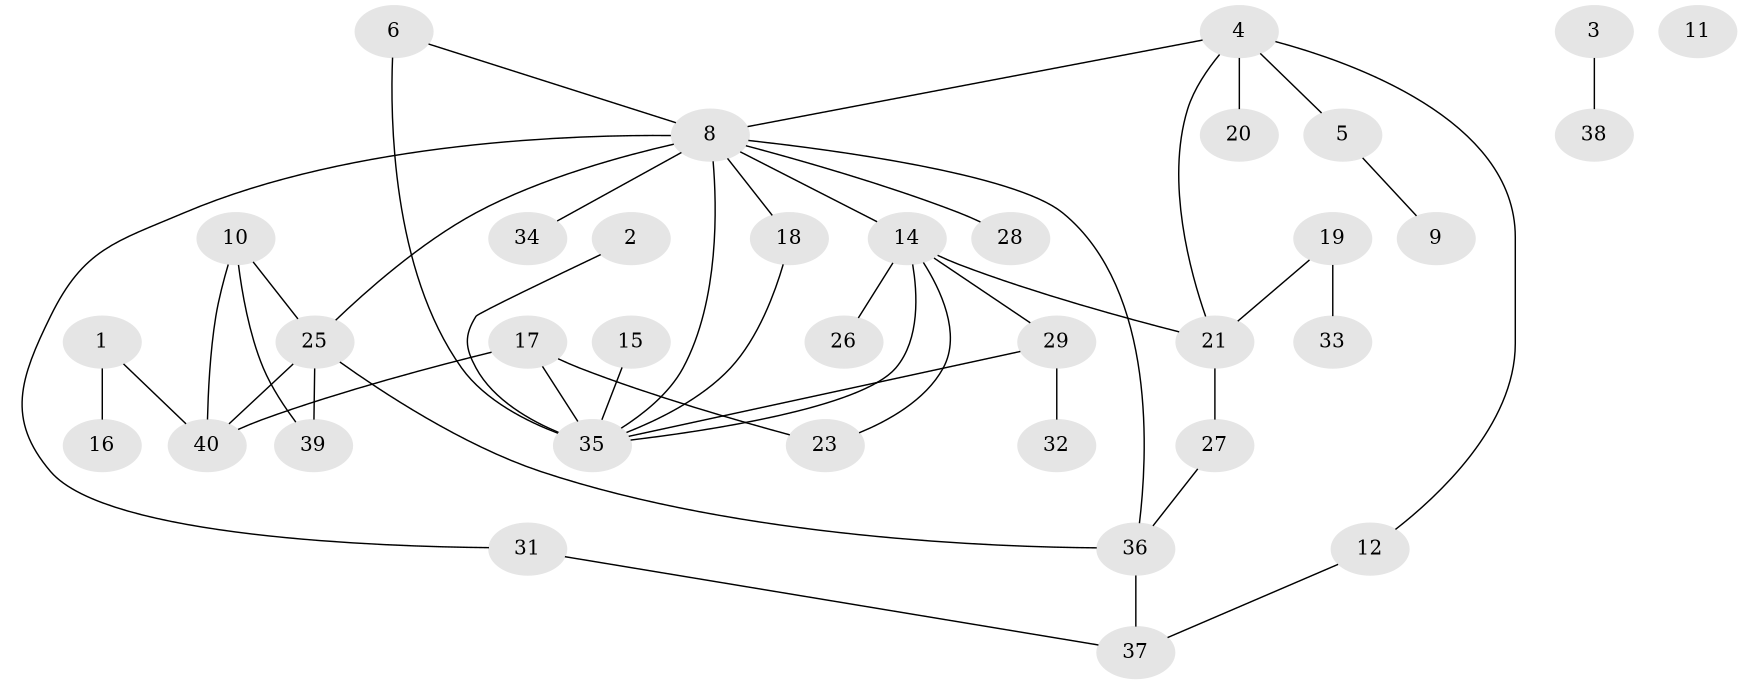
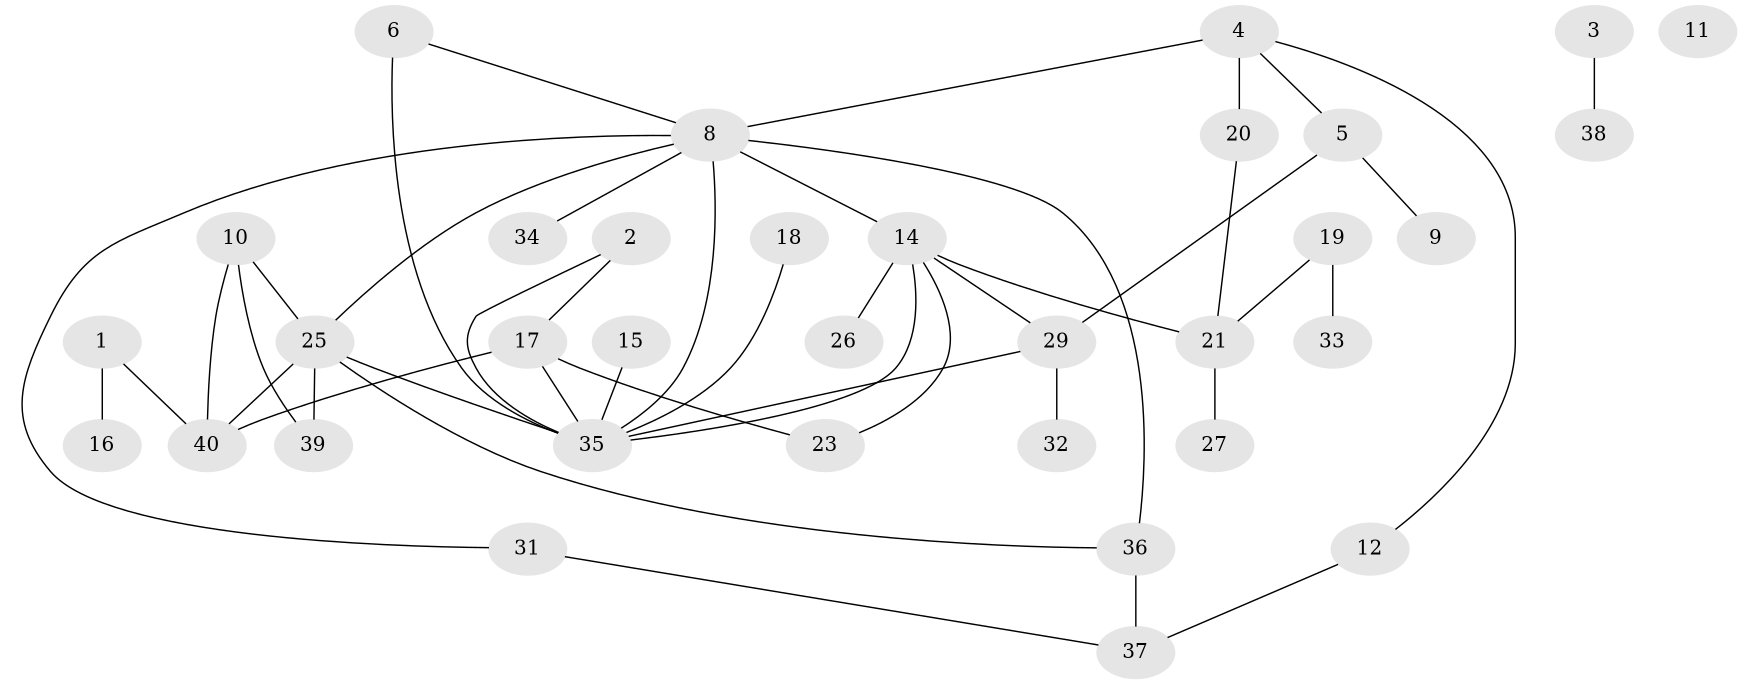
edge "4" -- "21": now "20" -- "21"
edge "8" -- "18": removed
node "28": removed
edge "5" -- "29": added
edge "2" -- "17": added
edge "25" -- "35": added
edge "27" -- "36": removed
